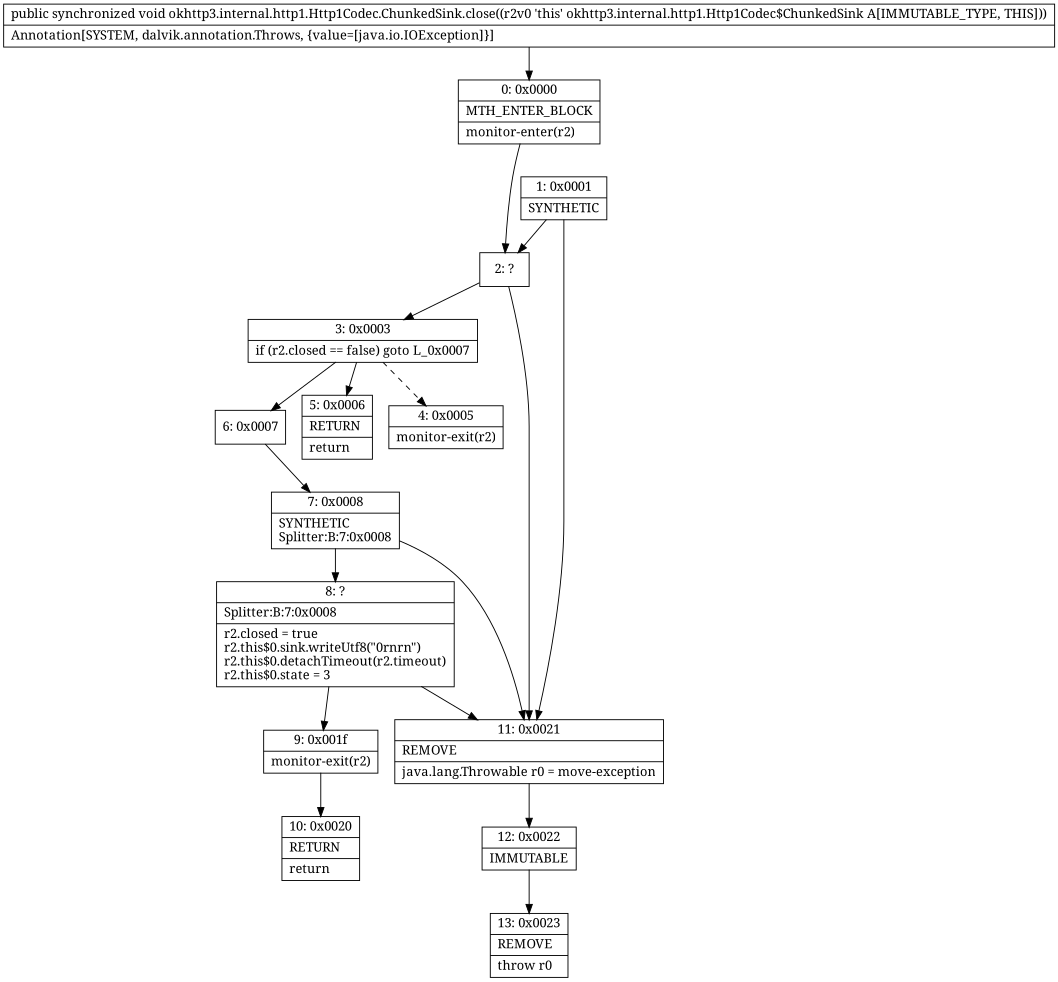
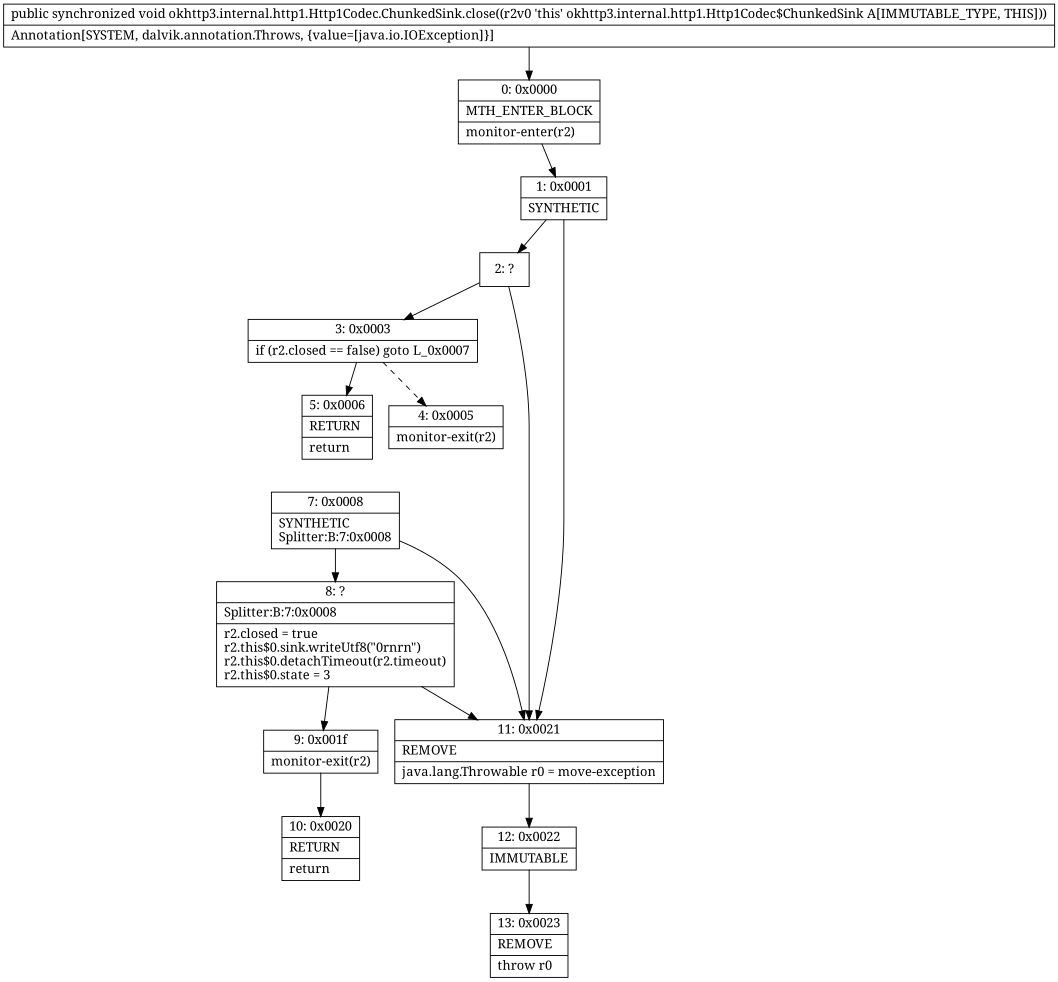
edge "0: 0x0000" -> "2: ?": now "0: 0x0000" -> "1: 0x0001"
node "6: 0x0007": removed
